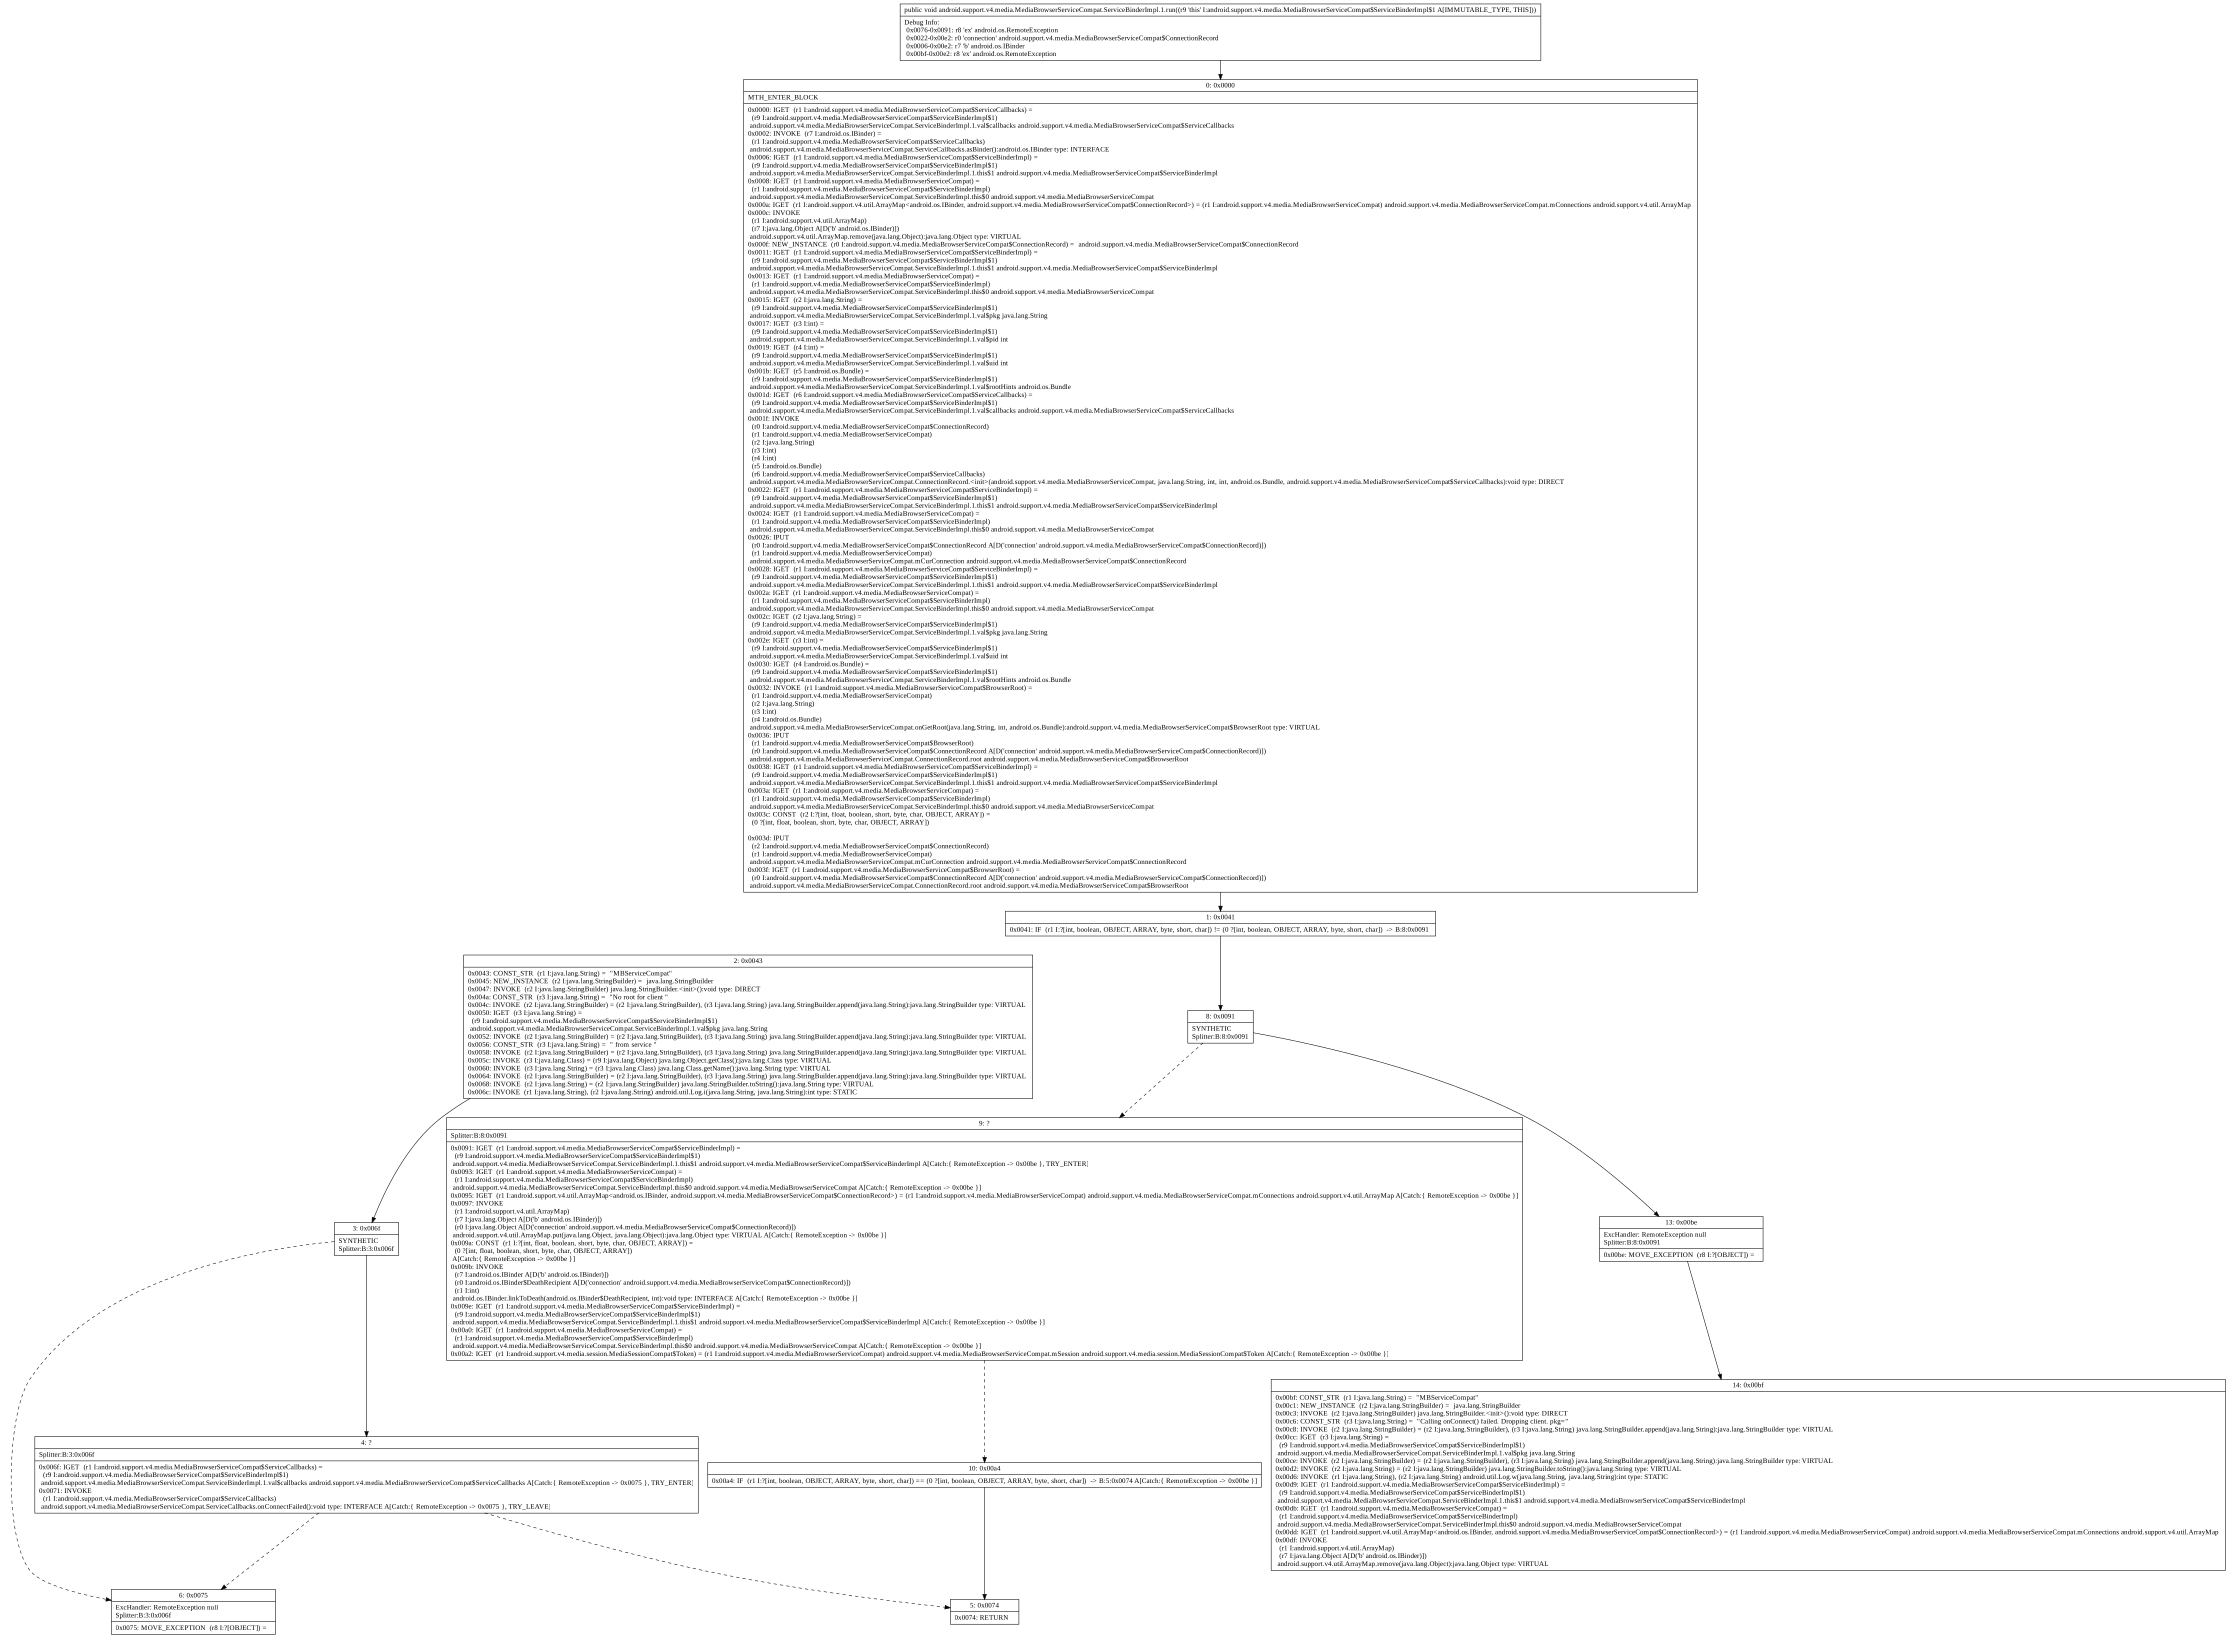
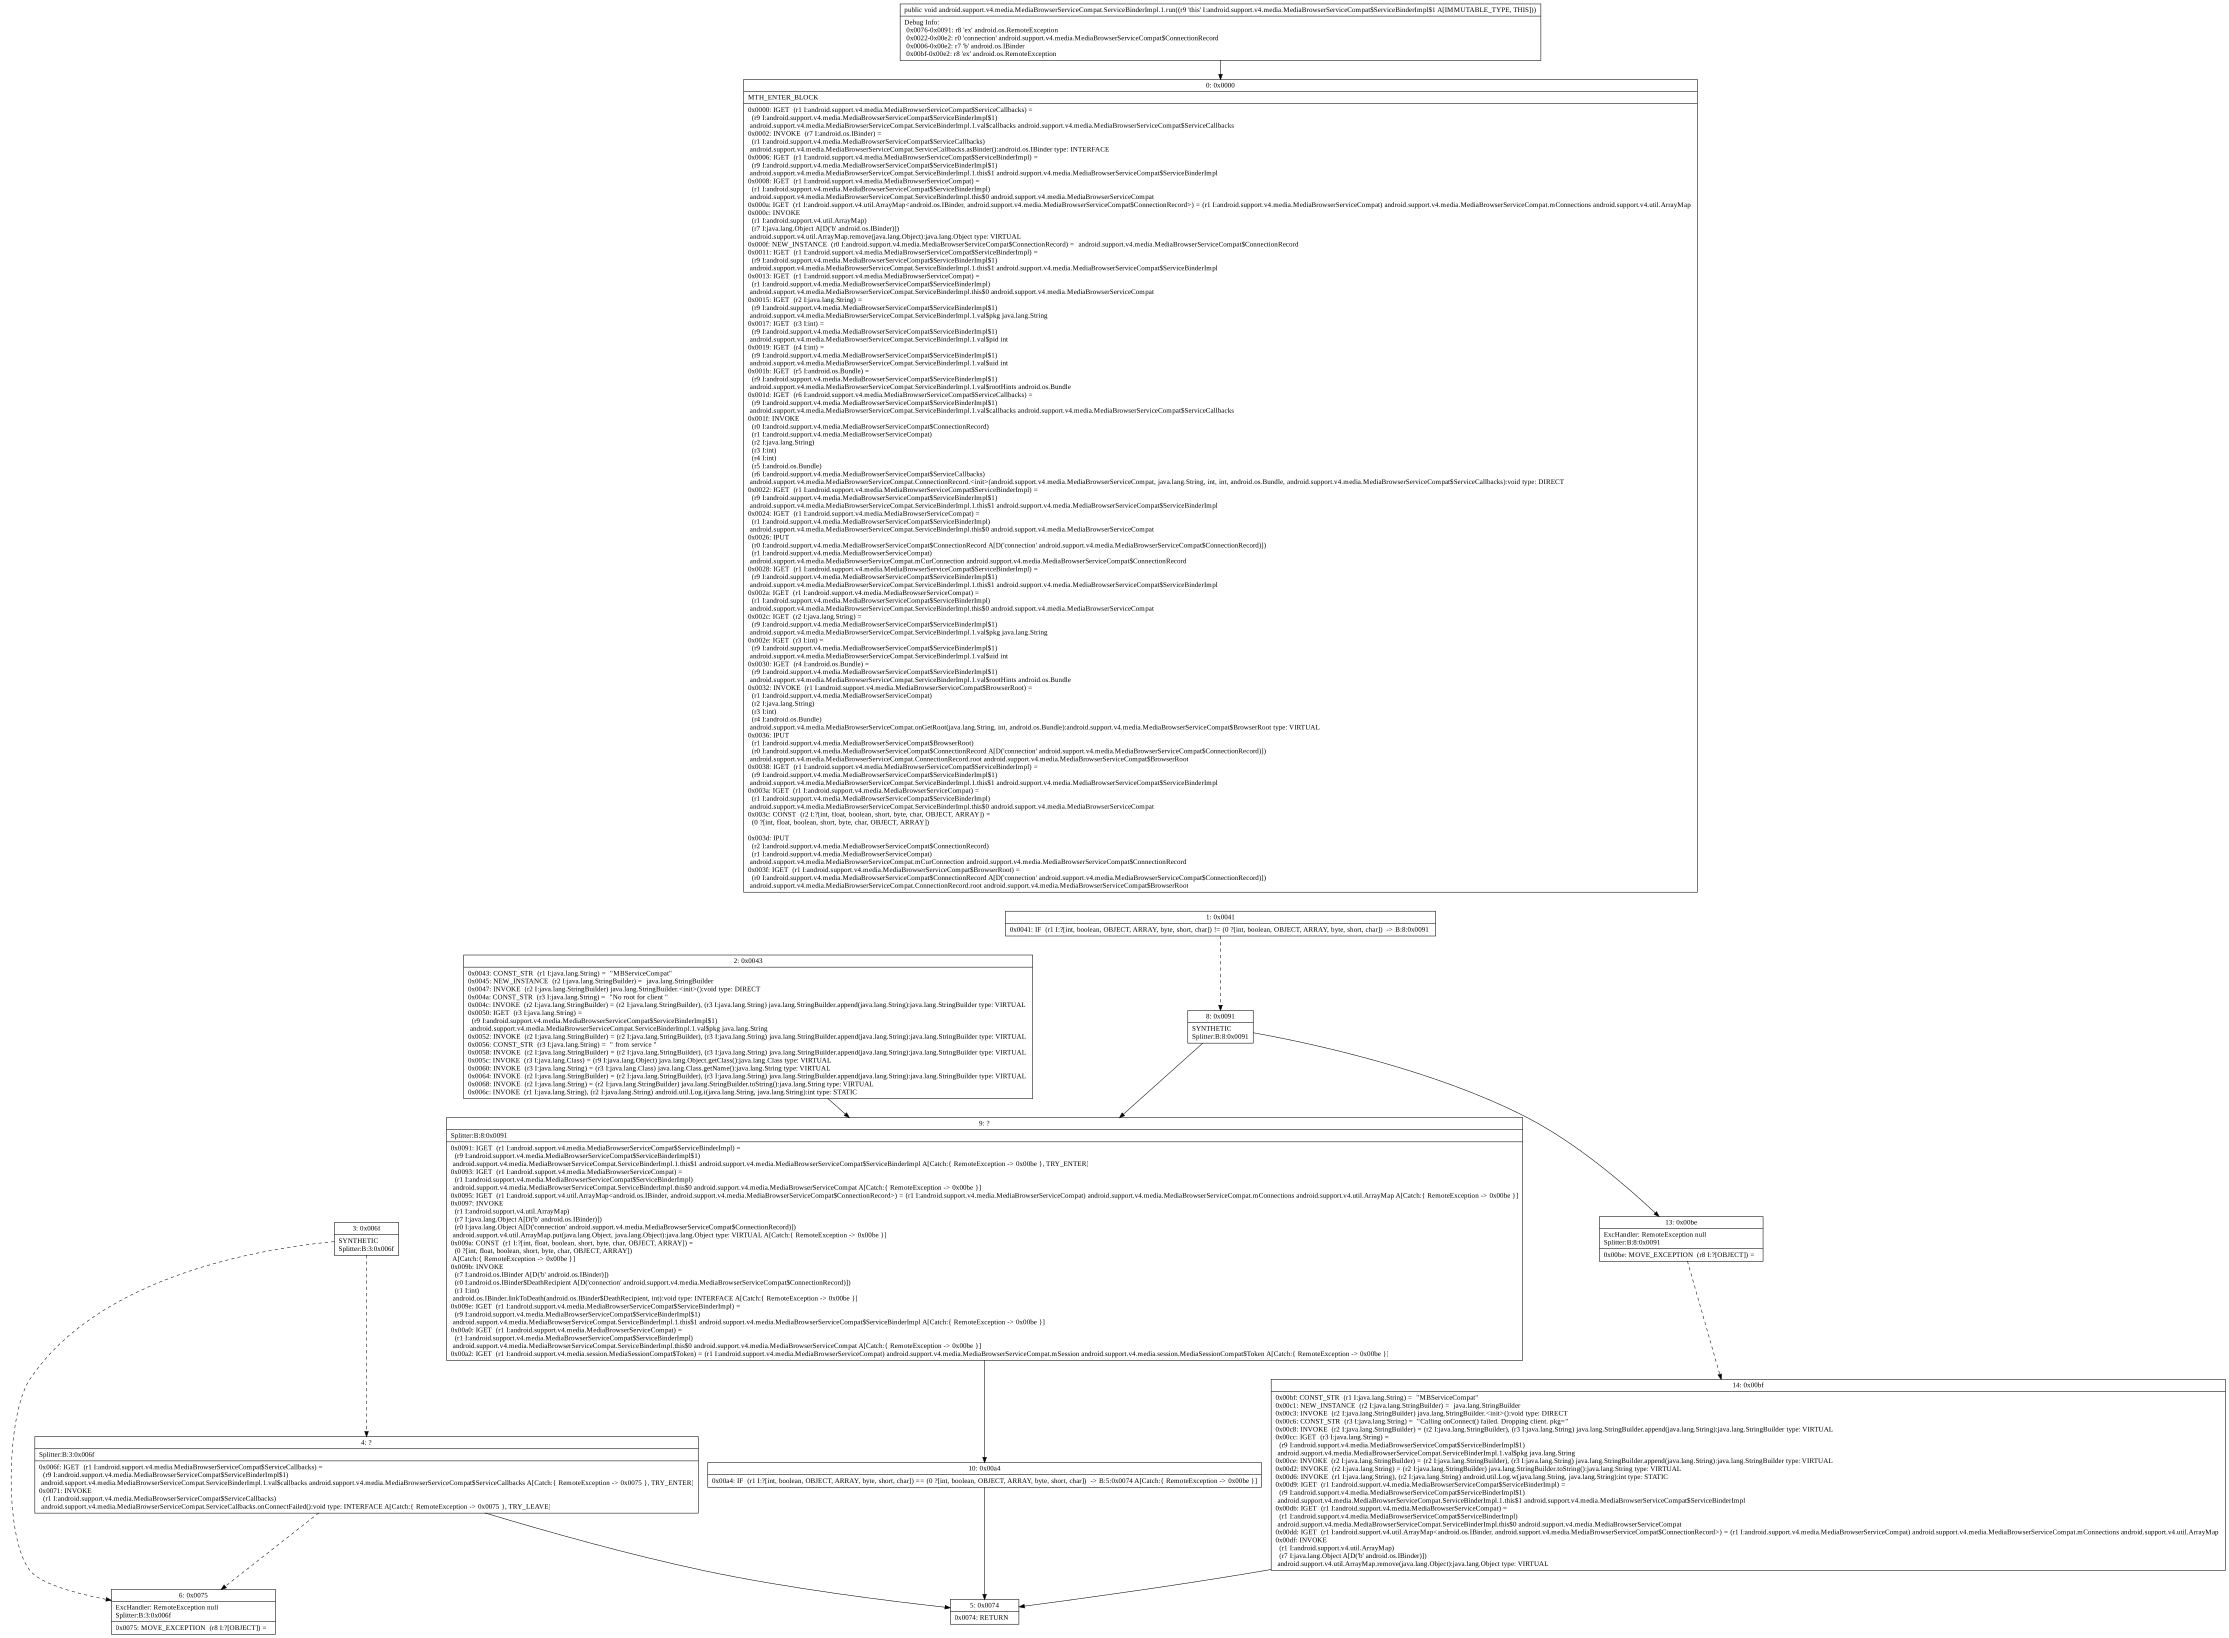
edge "0: 0x0000" -> "1: 0x0041": removed
edge "1: 0x0041" -> "8: 0x0091": style solid -> dashed
edge "8: 0x0091" -> "9: ?": style dashed -> solid
edge "2: 0x0043" -> "3: 0x006f": now "2: 0x0043" -> "9: ?"
edge "13: 0x00be" -> "14: 0x00bf": style solid -> dashed
edge "3: 0x006f" -> "4: ?": style solid -> dashed
edge "9: ?" -> "10: 0x00a4": style dashed -> solid
edge "4: ?" -> "5: 0x0074": style dashed -> solid
edge "14: 0x00bf" -> "5: 0x0074": added
